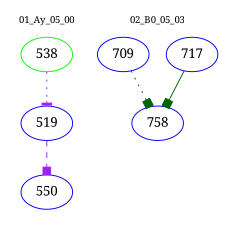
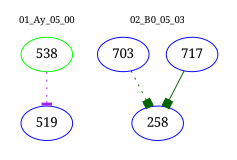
node "709": label "709" -> "703"
node "758": label "758" -> "258"
node "550": removed
